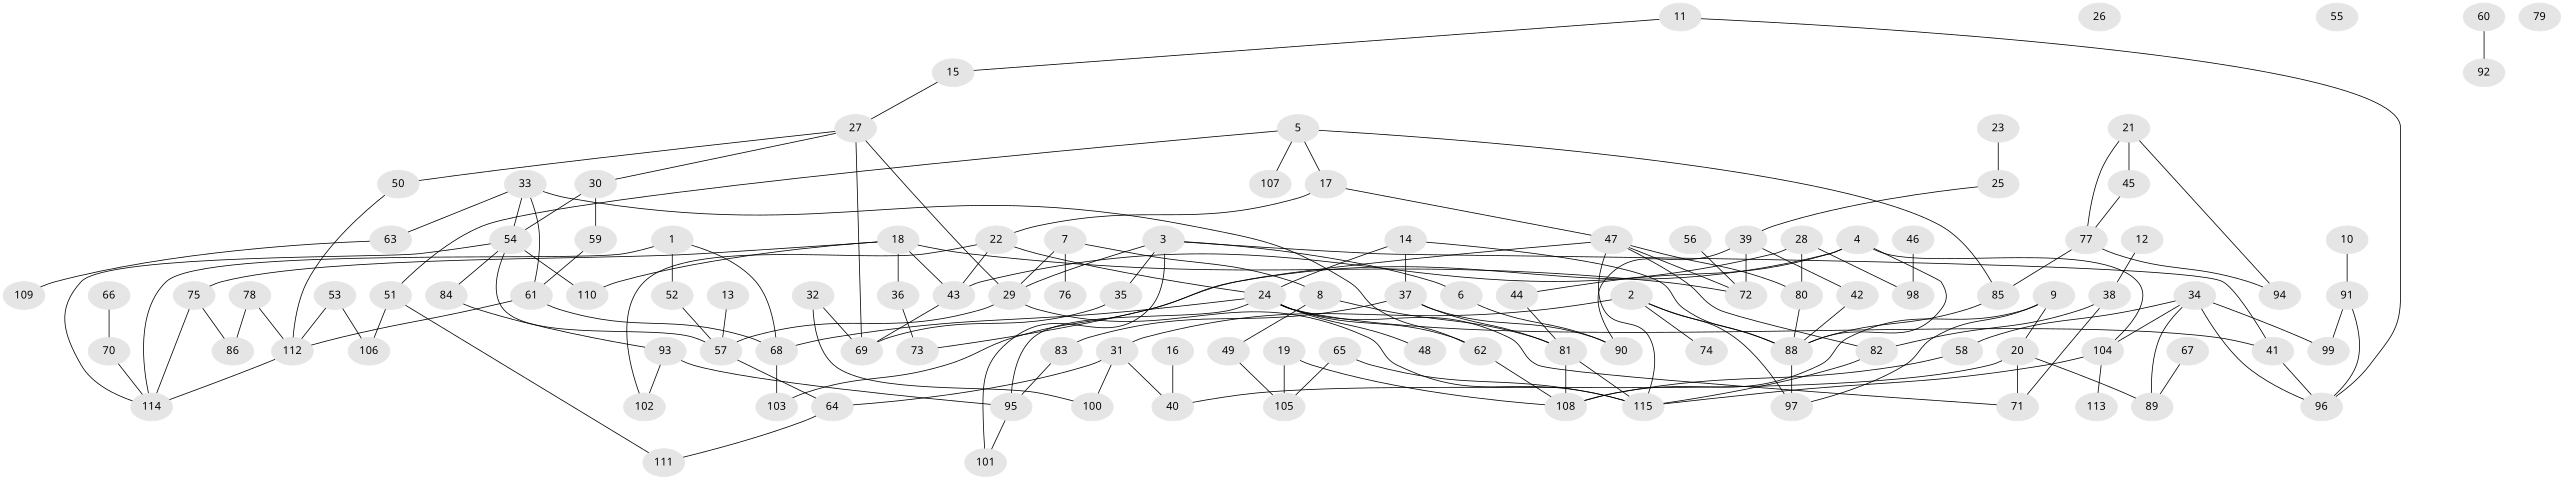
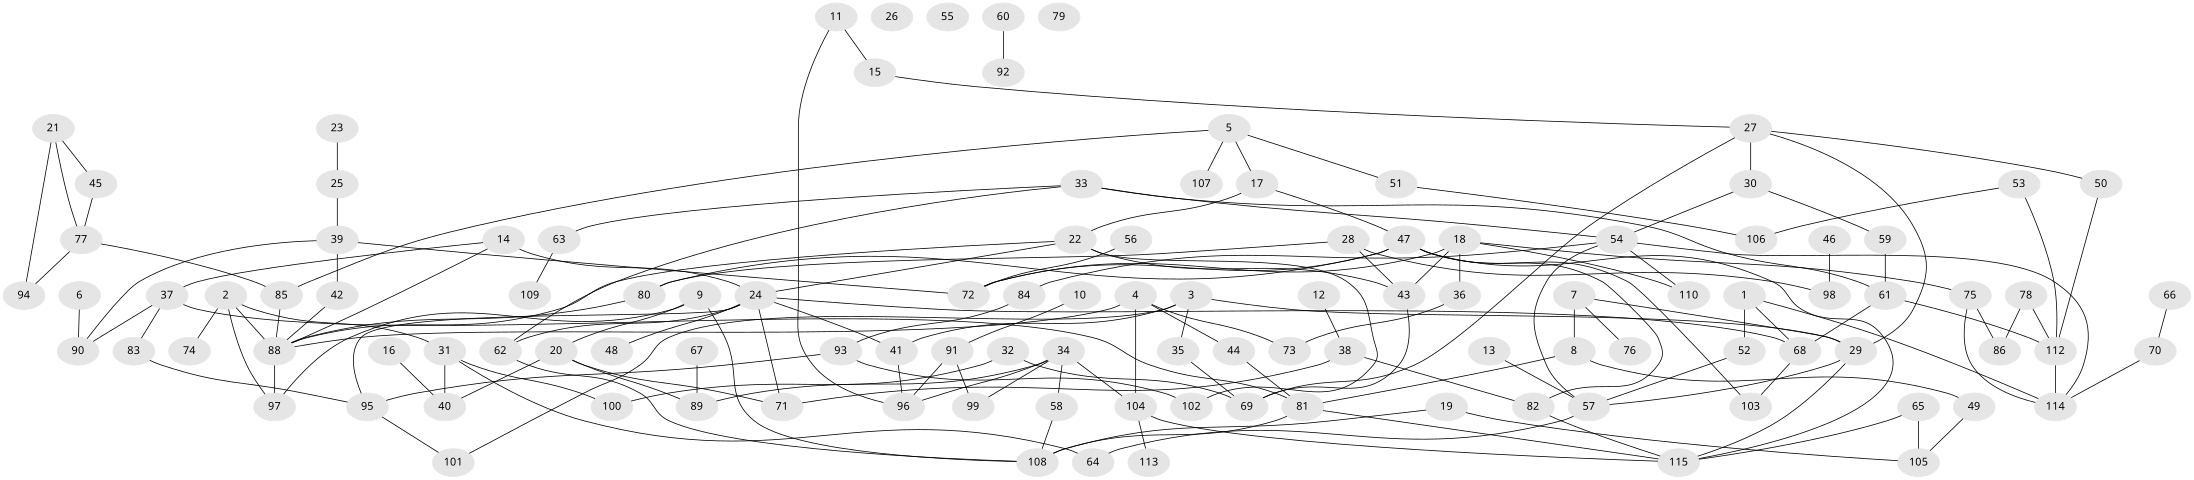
edge "3" -- "6": removed
edge "22" -- "88": added
node "111": removed
